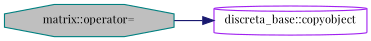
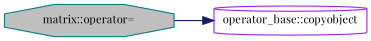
node "discreta_base::copyobject": label "discreta_base::copyobject" -> "operator_base::copyobject"
